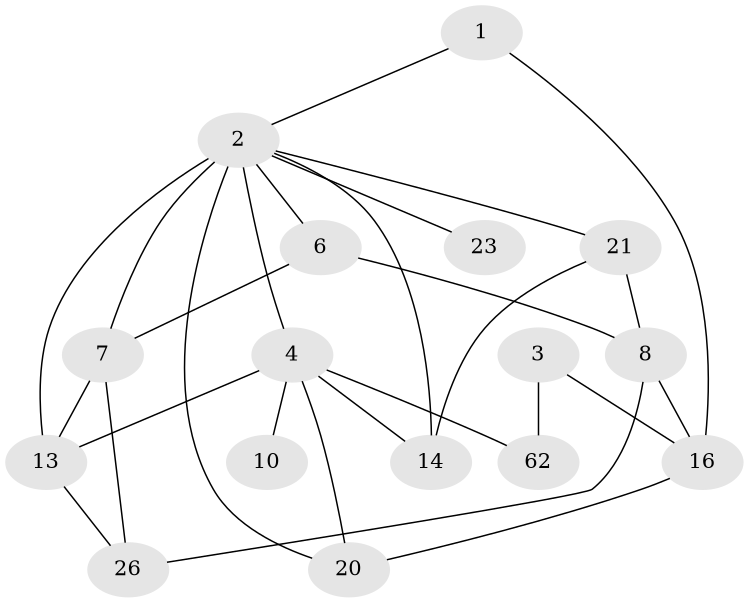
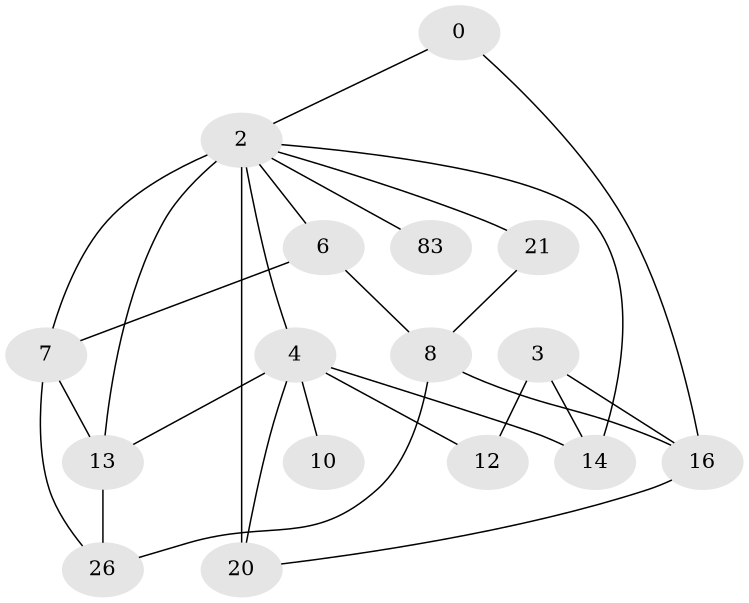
node "1": label "1" -> "0"
node "23": label "23" -> "83"
edge "21" -- "14": now "3" -- "14"
node "62": label "62" -> "12"
